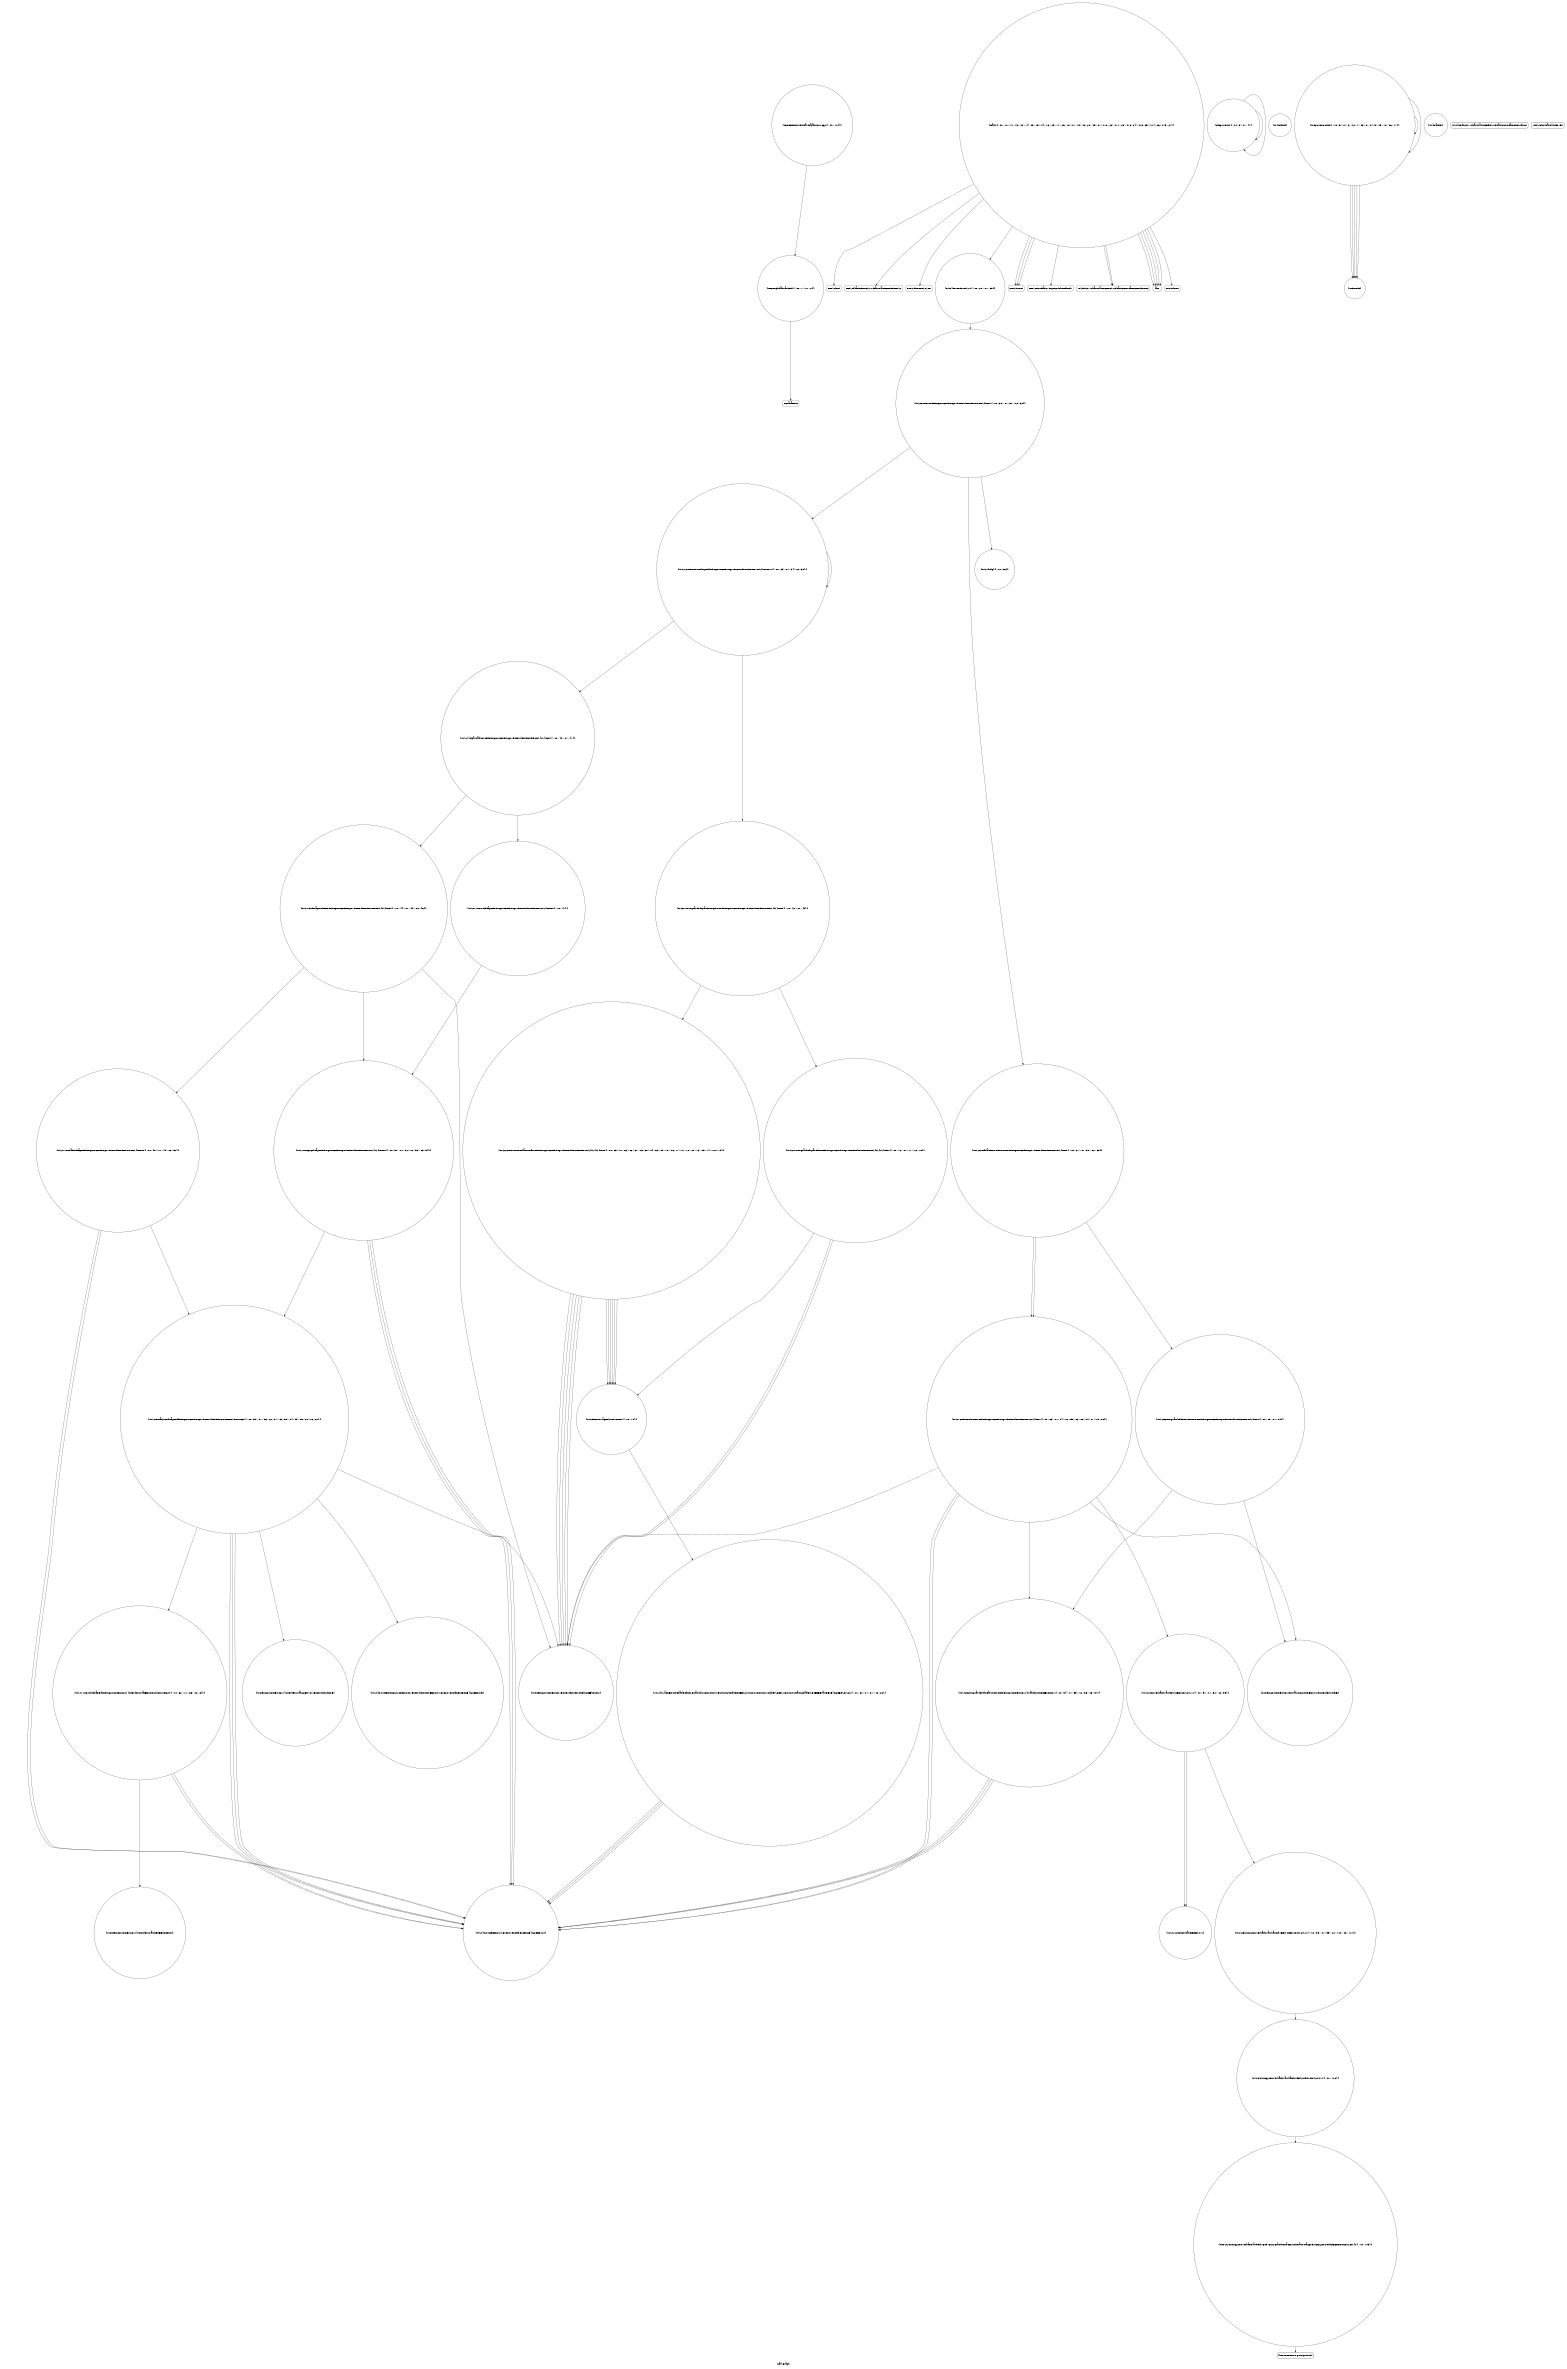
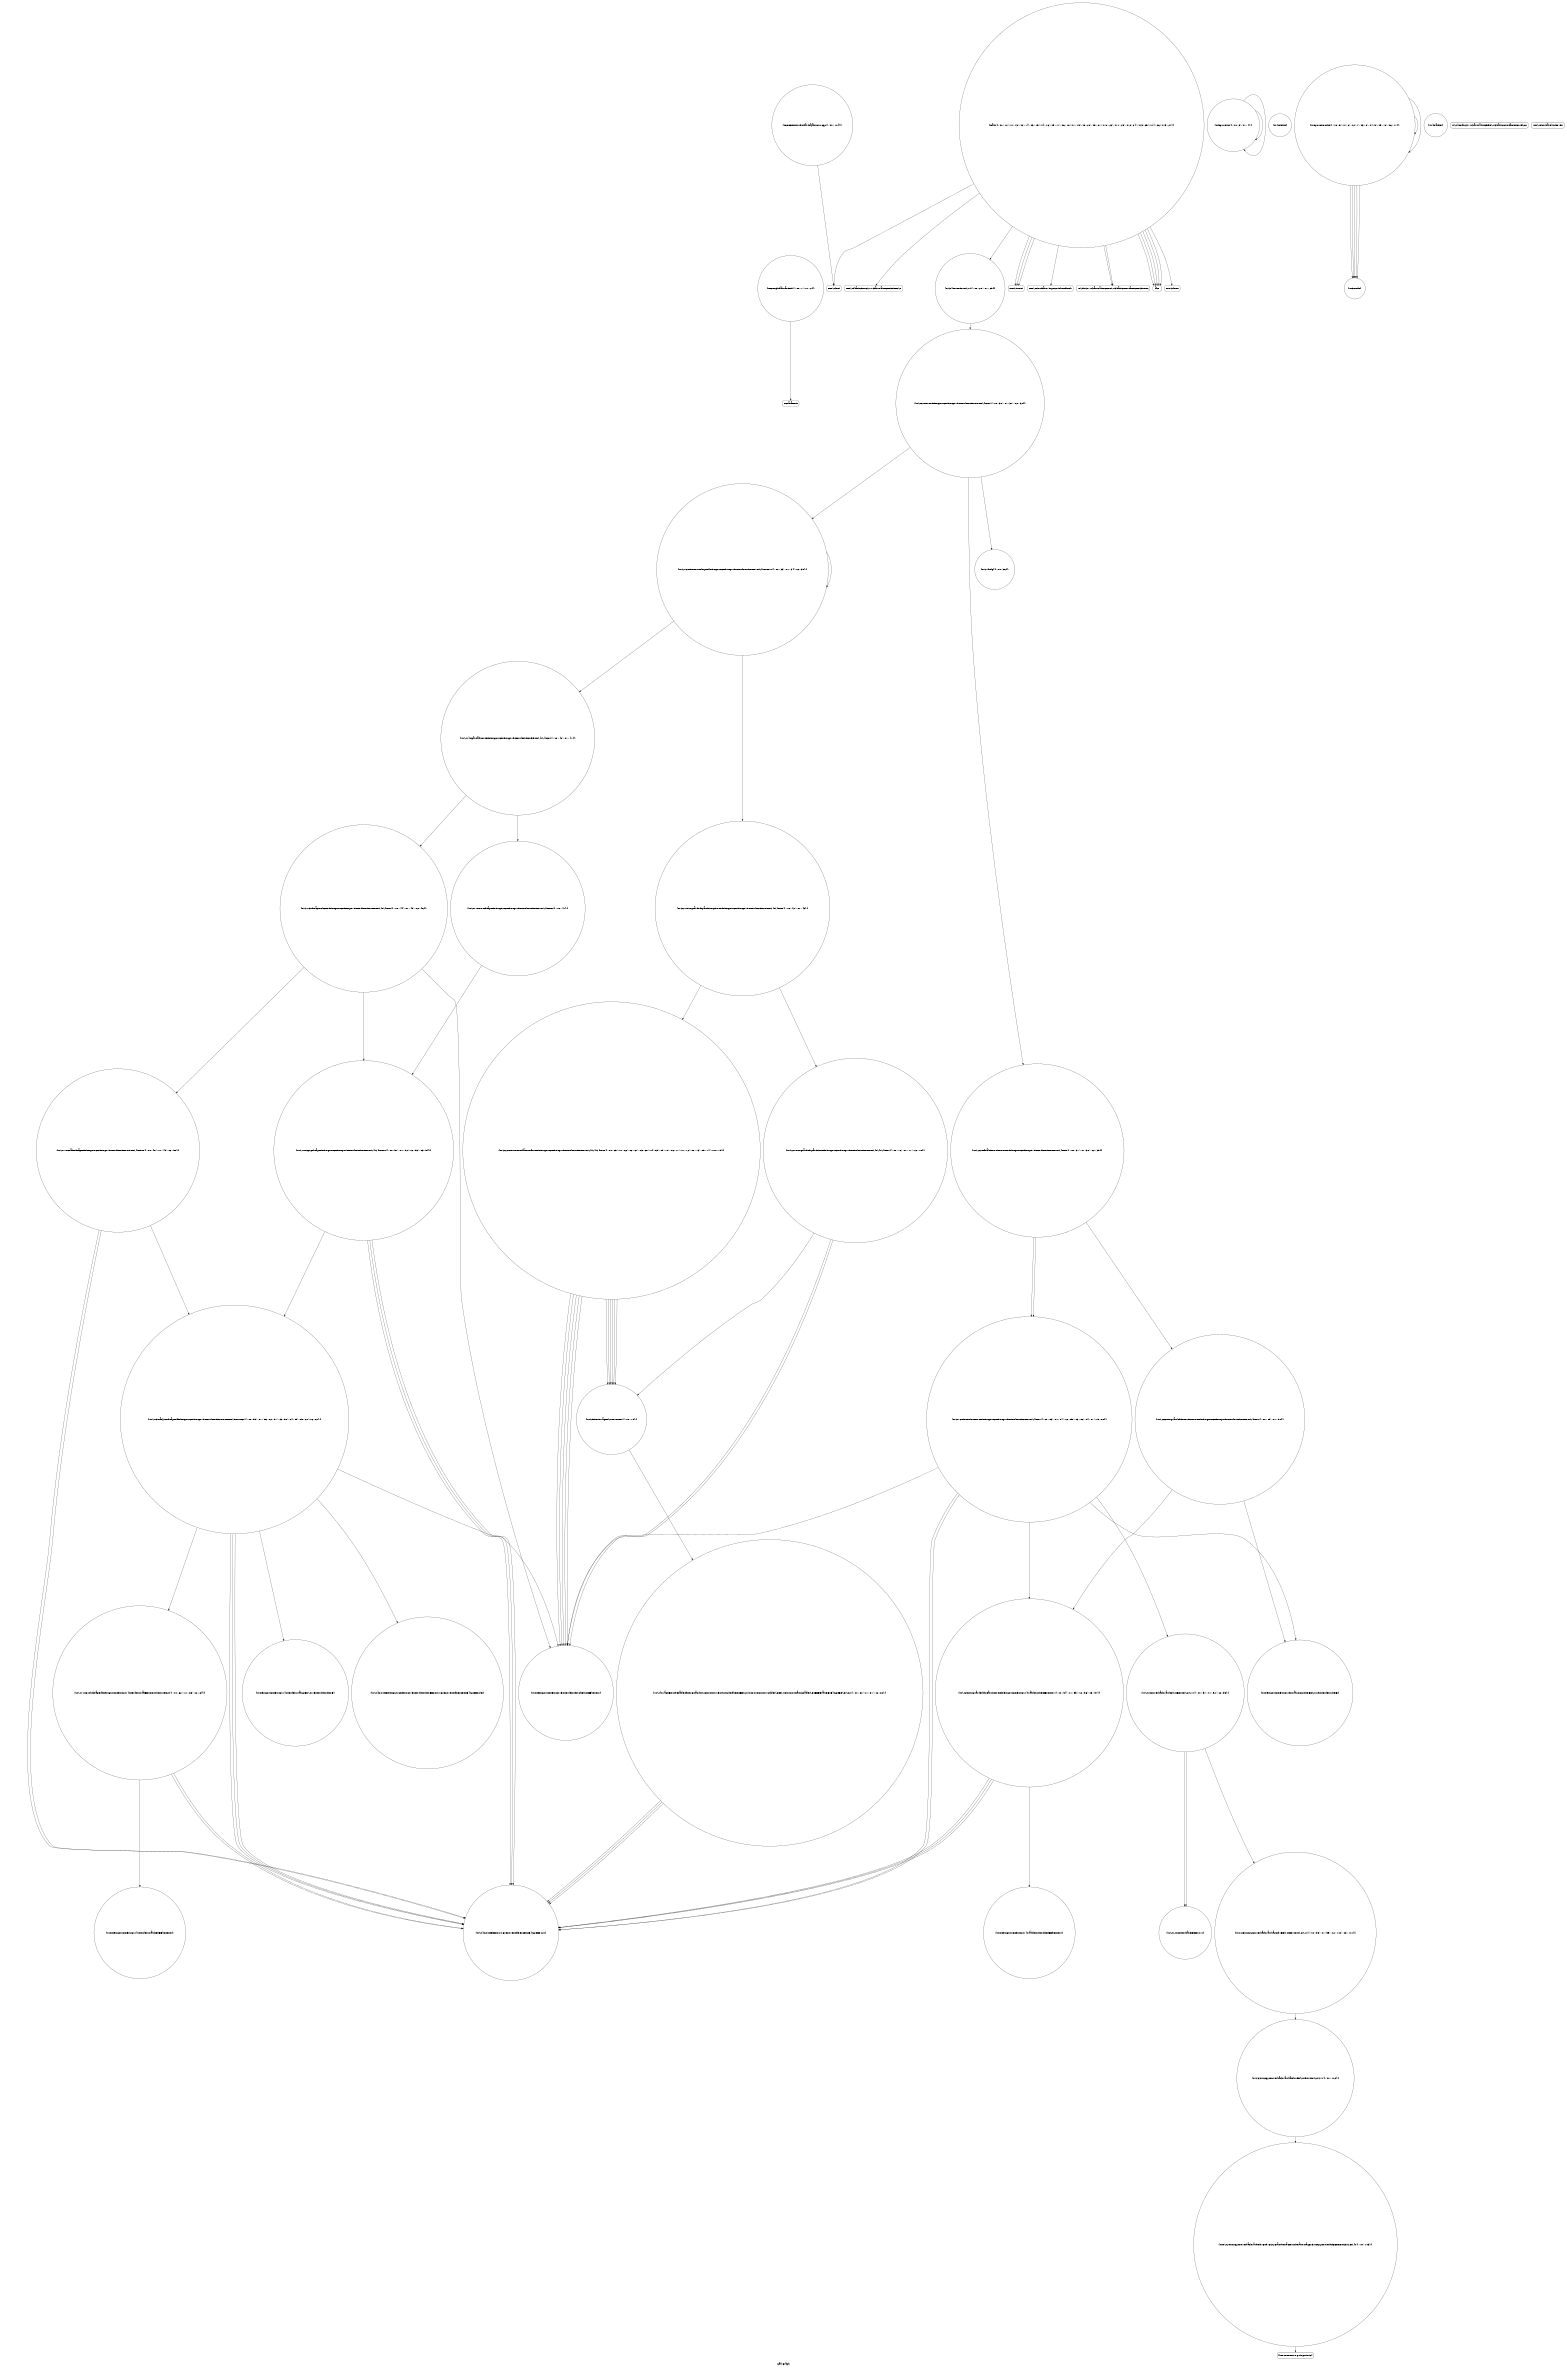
edge "{_GLOBAL__sub_I_lavinajain_0_0.cpp|{<s0>104}}" -> "{__cxx_global_var_init|{<s0>1|<s1>2}}": now "{_GLOBAL__sub_I_lavinajain_0_0.cpp|{<s0>104}}" -> "_ZNSolsEi"
node "_ZNSolsEPFRSoS_E": removed
node "{_ZNK9__gnu_cxx5__ops14_Val_less_iterclIiPiEEbRT_T0_}": added
